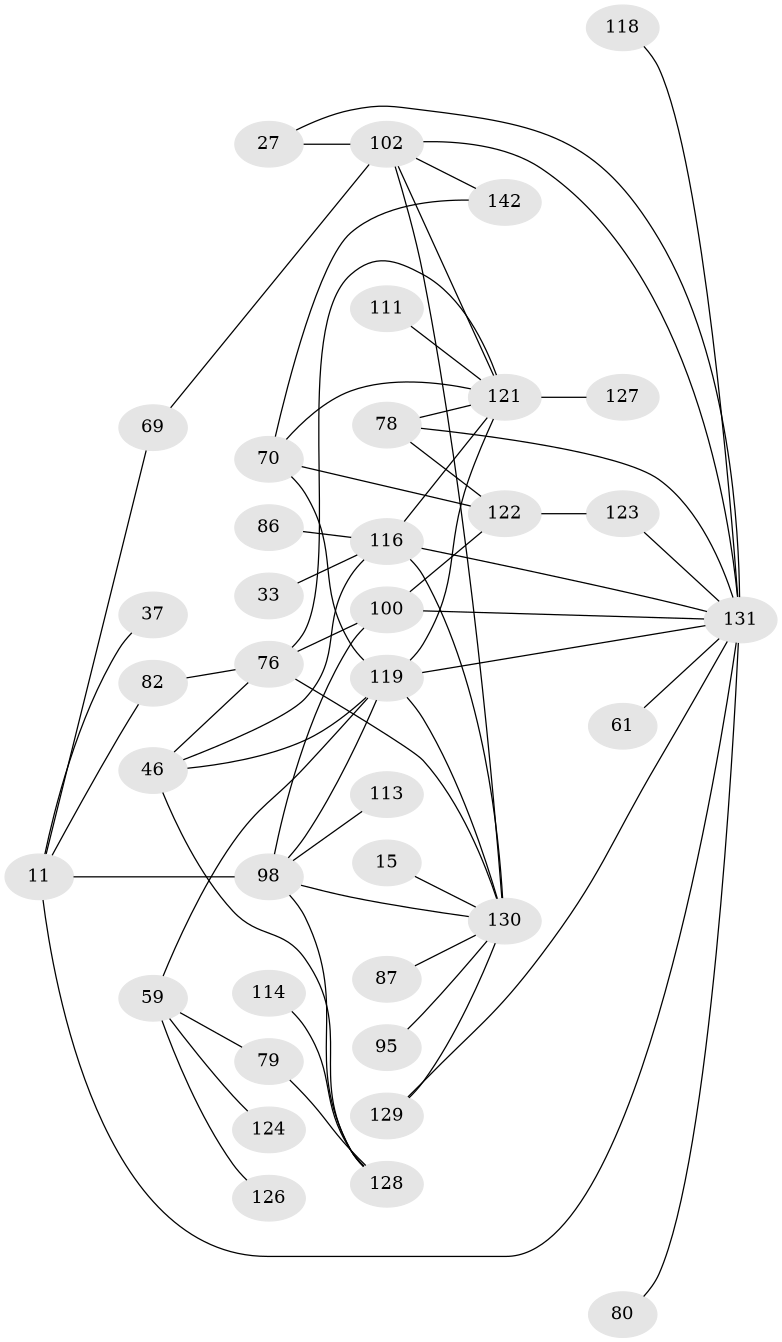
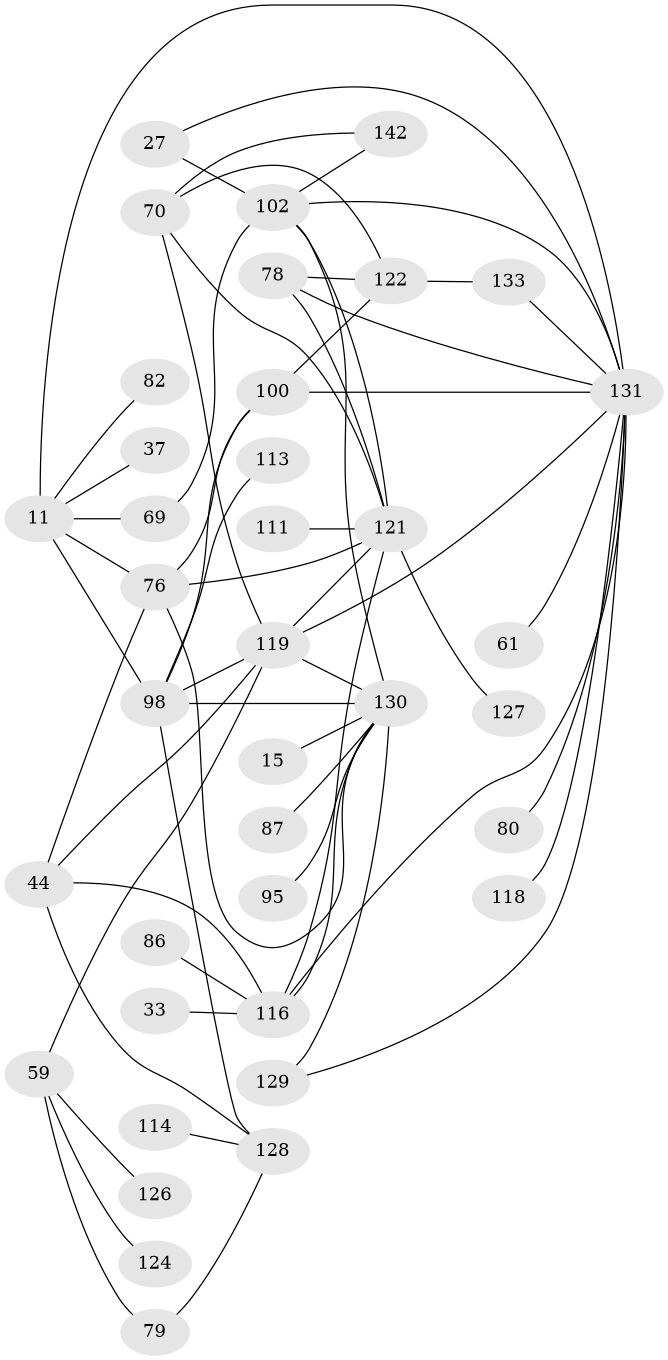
node "123": label "123" -> "133"
edge "76" -- "82": now "76" -- "11"
node "46": label "46" -> "44"
